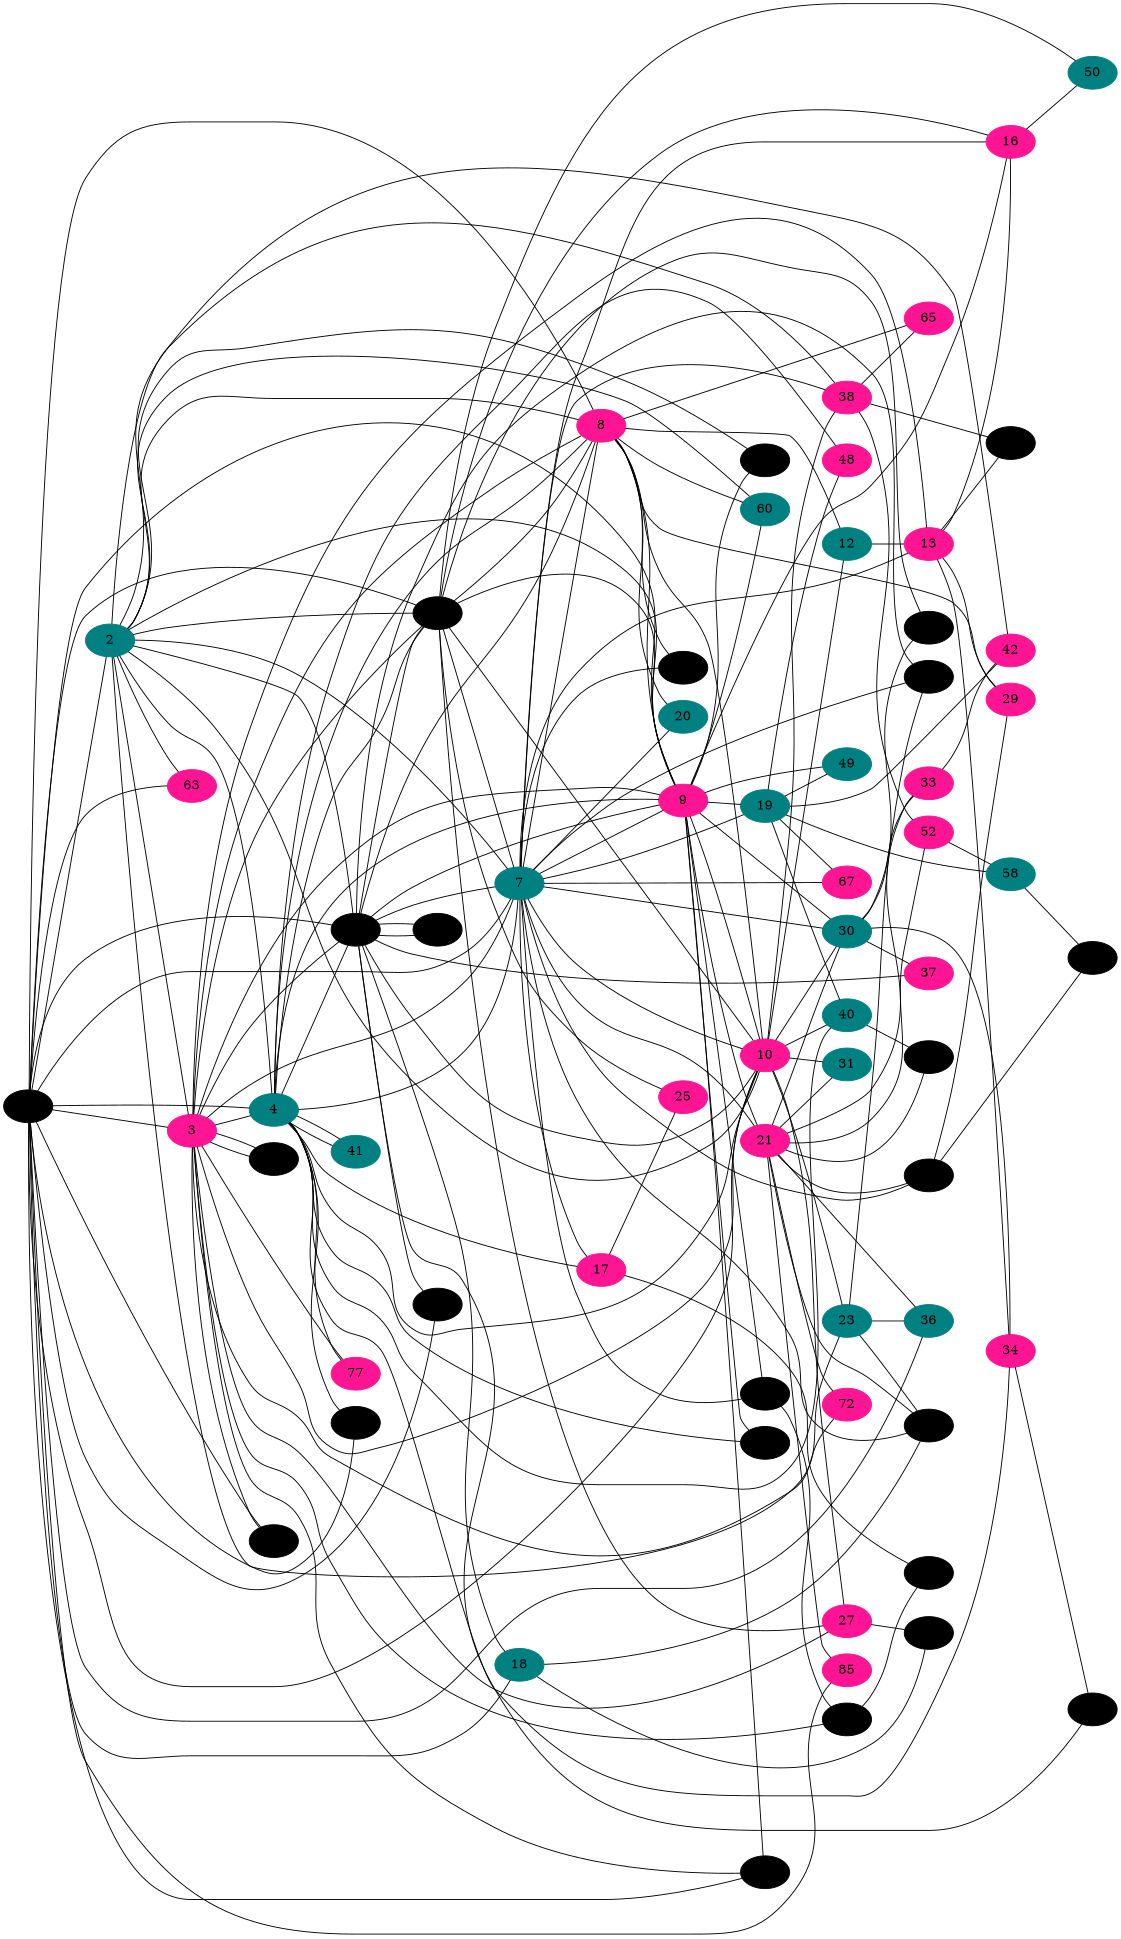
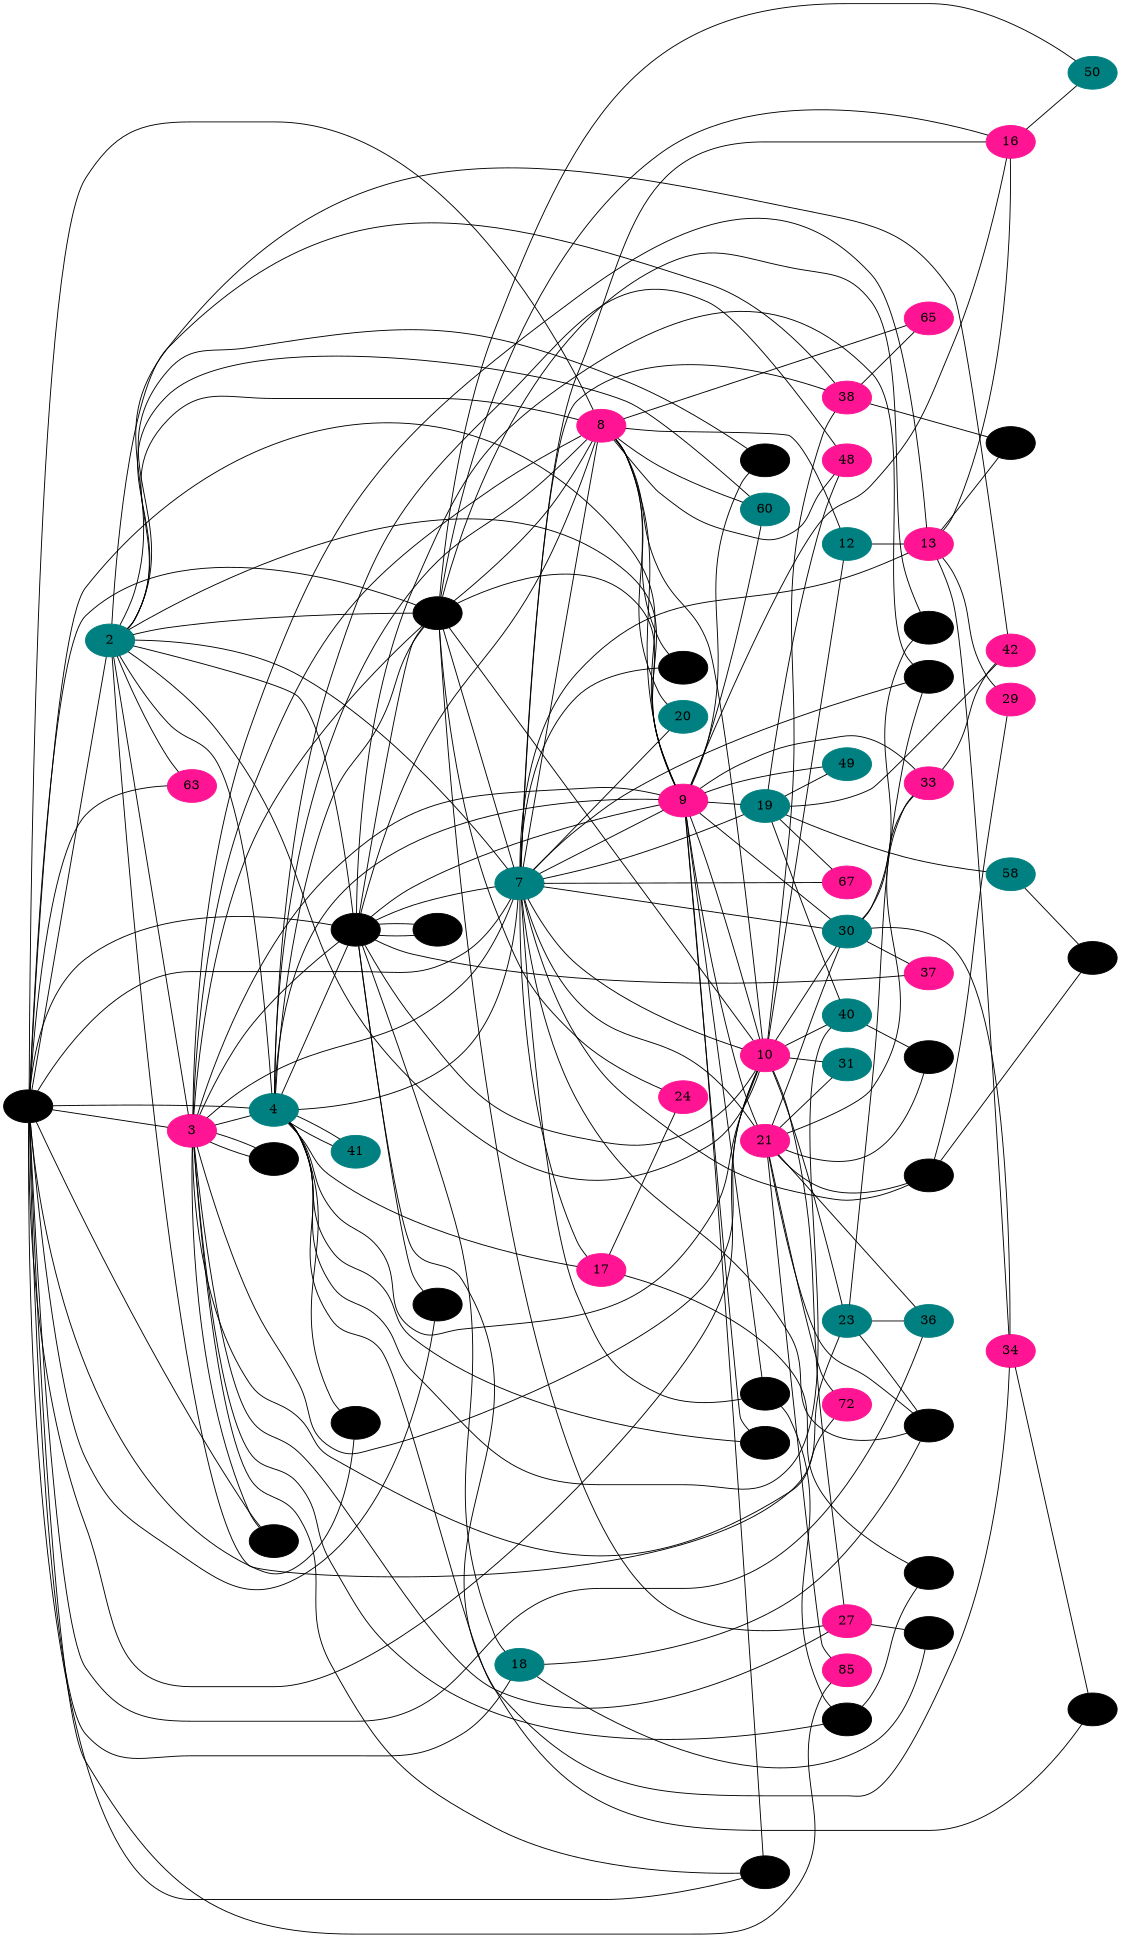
edge "8" -- "29": now "8" -- "48"
edge "33" -- "9": added
node "52": removed
node "25": label "25" -> "24"
node "77": removed
